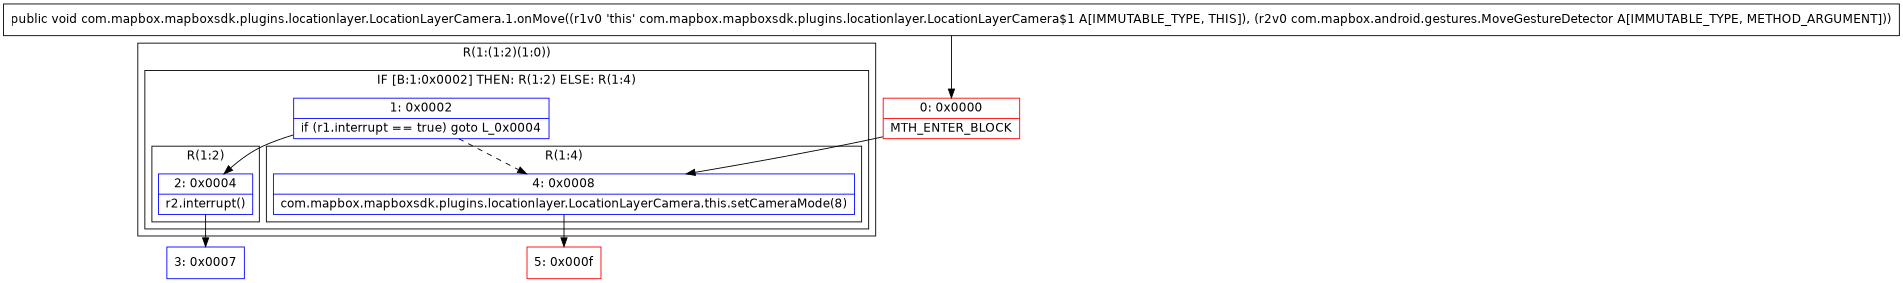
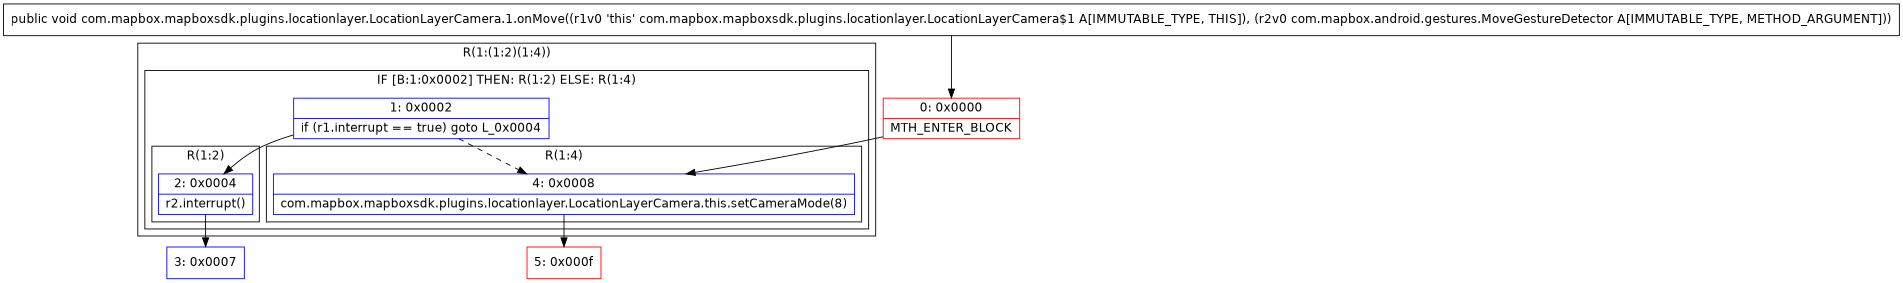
cluster "R(1:(1:2)(1:0))": label "R(1:(1:2)(1:0))" -> "R(1:(1:2)(1:4))"
